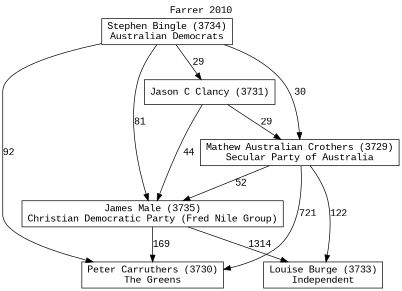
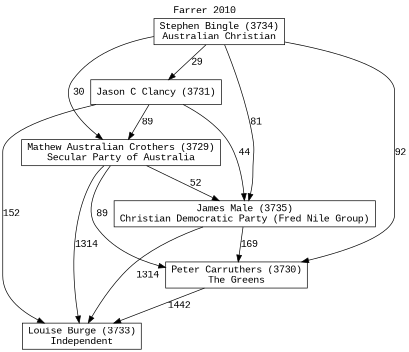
node "Stephen Bingle (3734) Australian Democrats": label "Stephen Bingle (3734) Australian Democrats" -> "Stephen Bingle (3734) Australian Christian"
edge "Jason C Clancy (3731)" -> "Mathew Australian Crothers (3729) Secular Party of Australia": label "29" -> "89"
edge "Jason C Clancy (3731)" -> "Louise Burge (3733) Independent": added, label "152"
edge "Mathew Australian Crothers (3729) Secular Party of Australia" -> "Peter Carruthers (3730) The Greens": label "721" -> "89"
edge "Mathew Australian Crothers (3729) Secular Party of Australia" -> "Louise Burge (3733) Independent": label "122" -> "1314"
edge "Peter Carruthers (3730) The Greens" -> "Louise Burge (3733) Independent": added, label "1442"
